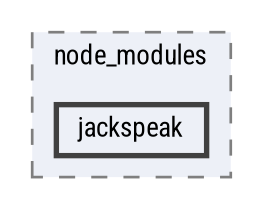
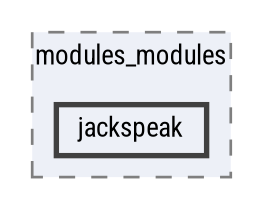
cluster "node_modules": label "node_modules" -> "modules_modules"
